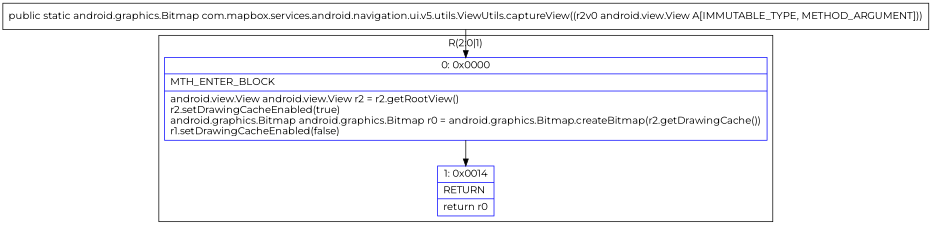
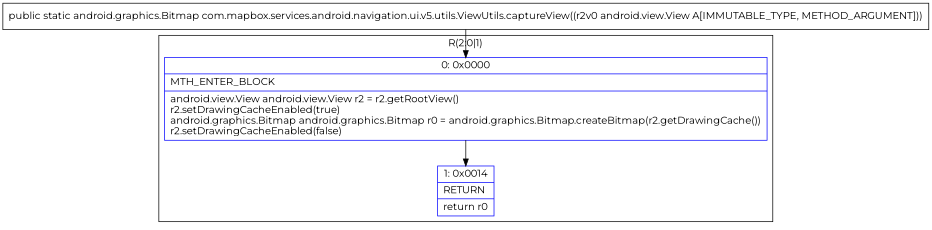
node "0: 0x0000": text "r1.setDrawingCacheEnabled(false)" -> "r2.setDrawingCacheEnabled(false)"
